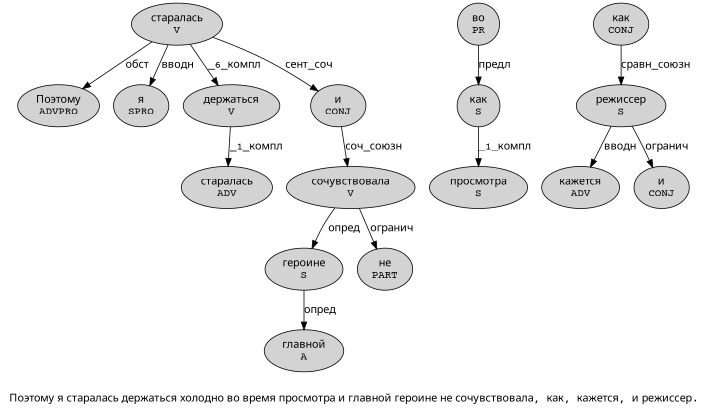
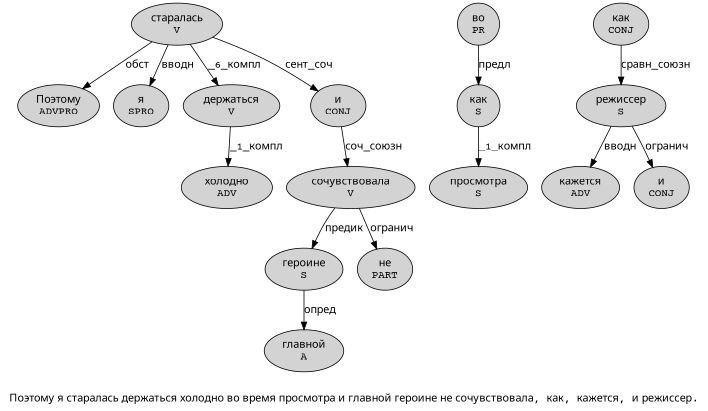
node "старалась ADV": label "старалась ADV" -> "холодно ADV"
edge "сочувствовала V" -> "героине S": label "опред" -> "предик"
